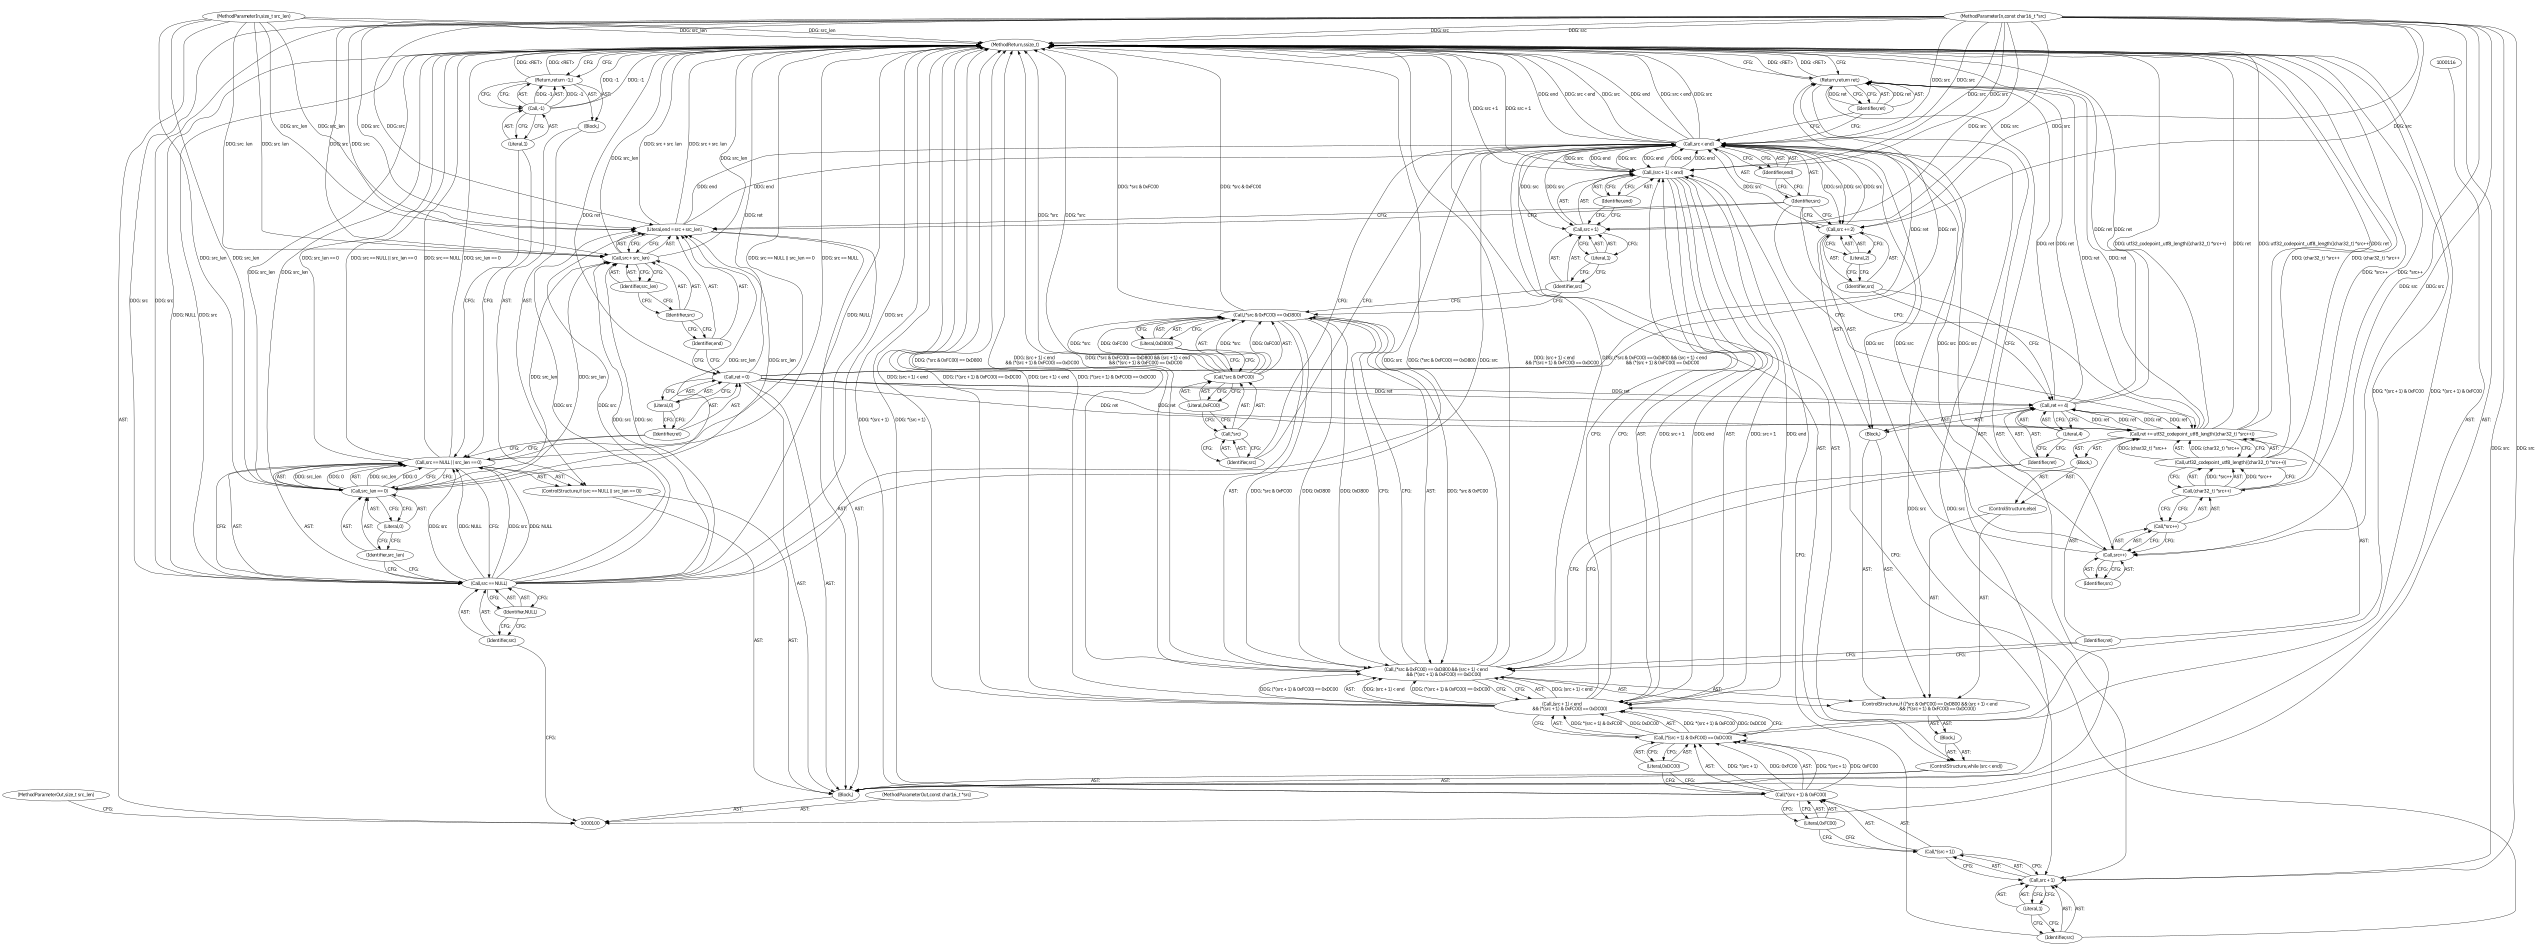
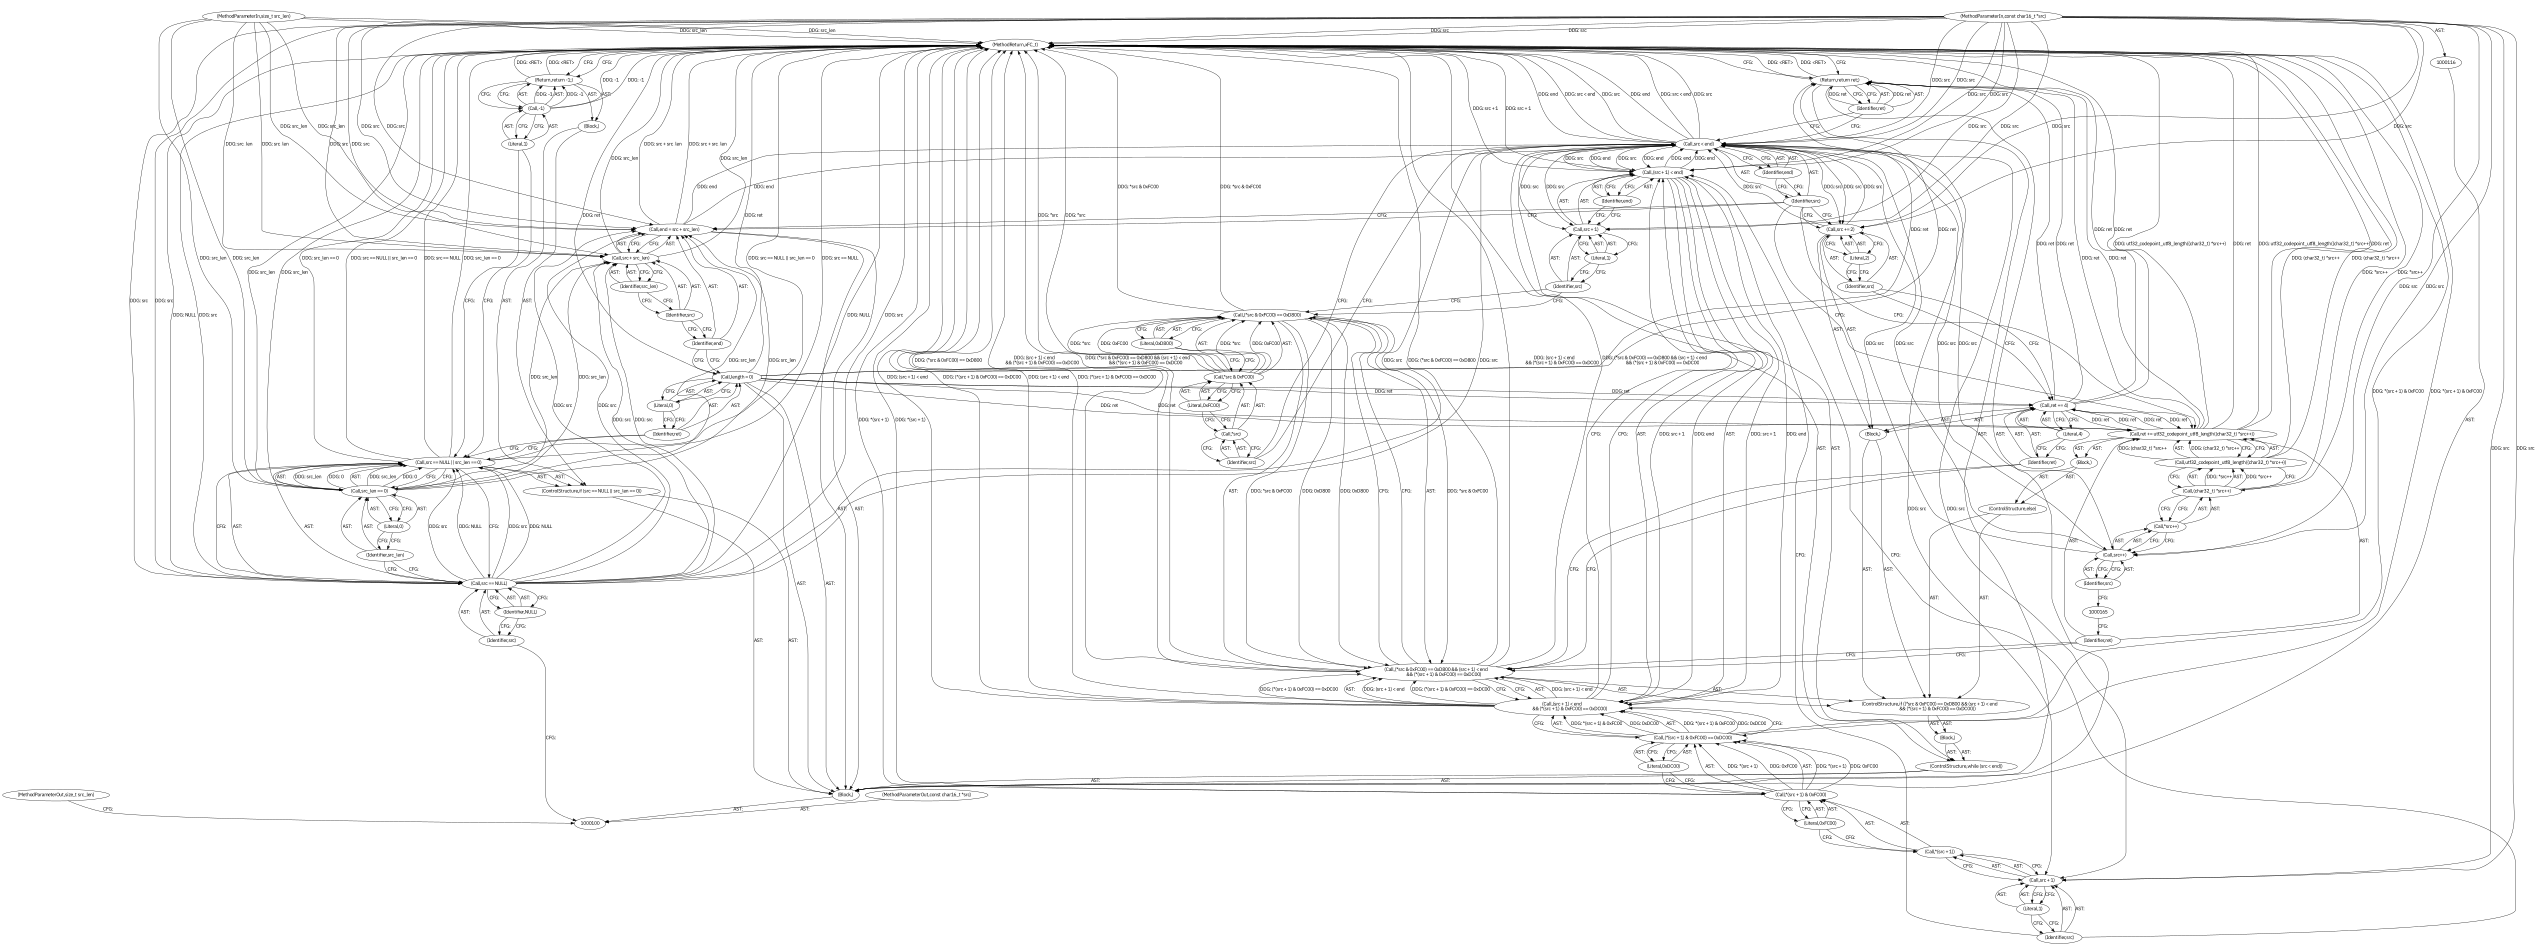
node "(MethodReturn,ssize_t)": label "(MethodReturn,ssize_t)" -> "(MethodReturn,xFC_t)"
node "(Literal,end = src + src_len)": label "(Literal,end = src + src_len)" -> "(Call,end = src + src_len)"
node "(Call,ret = 0)": label "(Call,ret = 0)" -> "(Call,length = 0)"
edge "(MethodParameterIn,size_t src_len)" -> "1000100": removed, label "AST:"
node "1000165": added
edge "(MethodParameterIn,const char16_t *src)" -> "1000100": now "(MethodParameterIn,const char16_t *src)" -> "1000116"
